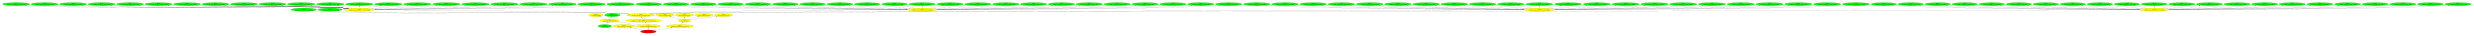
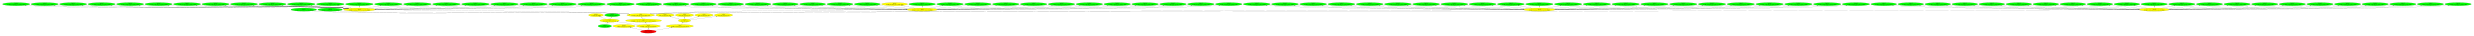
node "<spriteset> ore_hopper_car_pony_gen_2A_ss_loading_9_flipped": fillcolor green -> yellow
